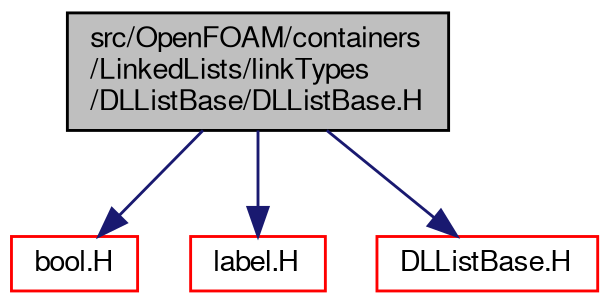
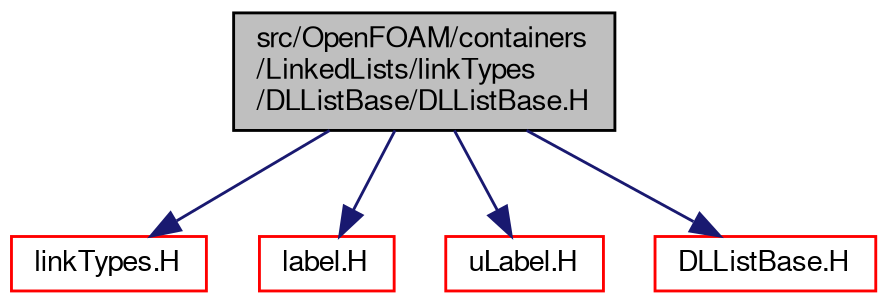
node "bool.H": label "bool.H" -> "linkTypes.H"
node "uLabel.H": added
